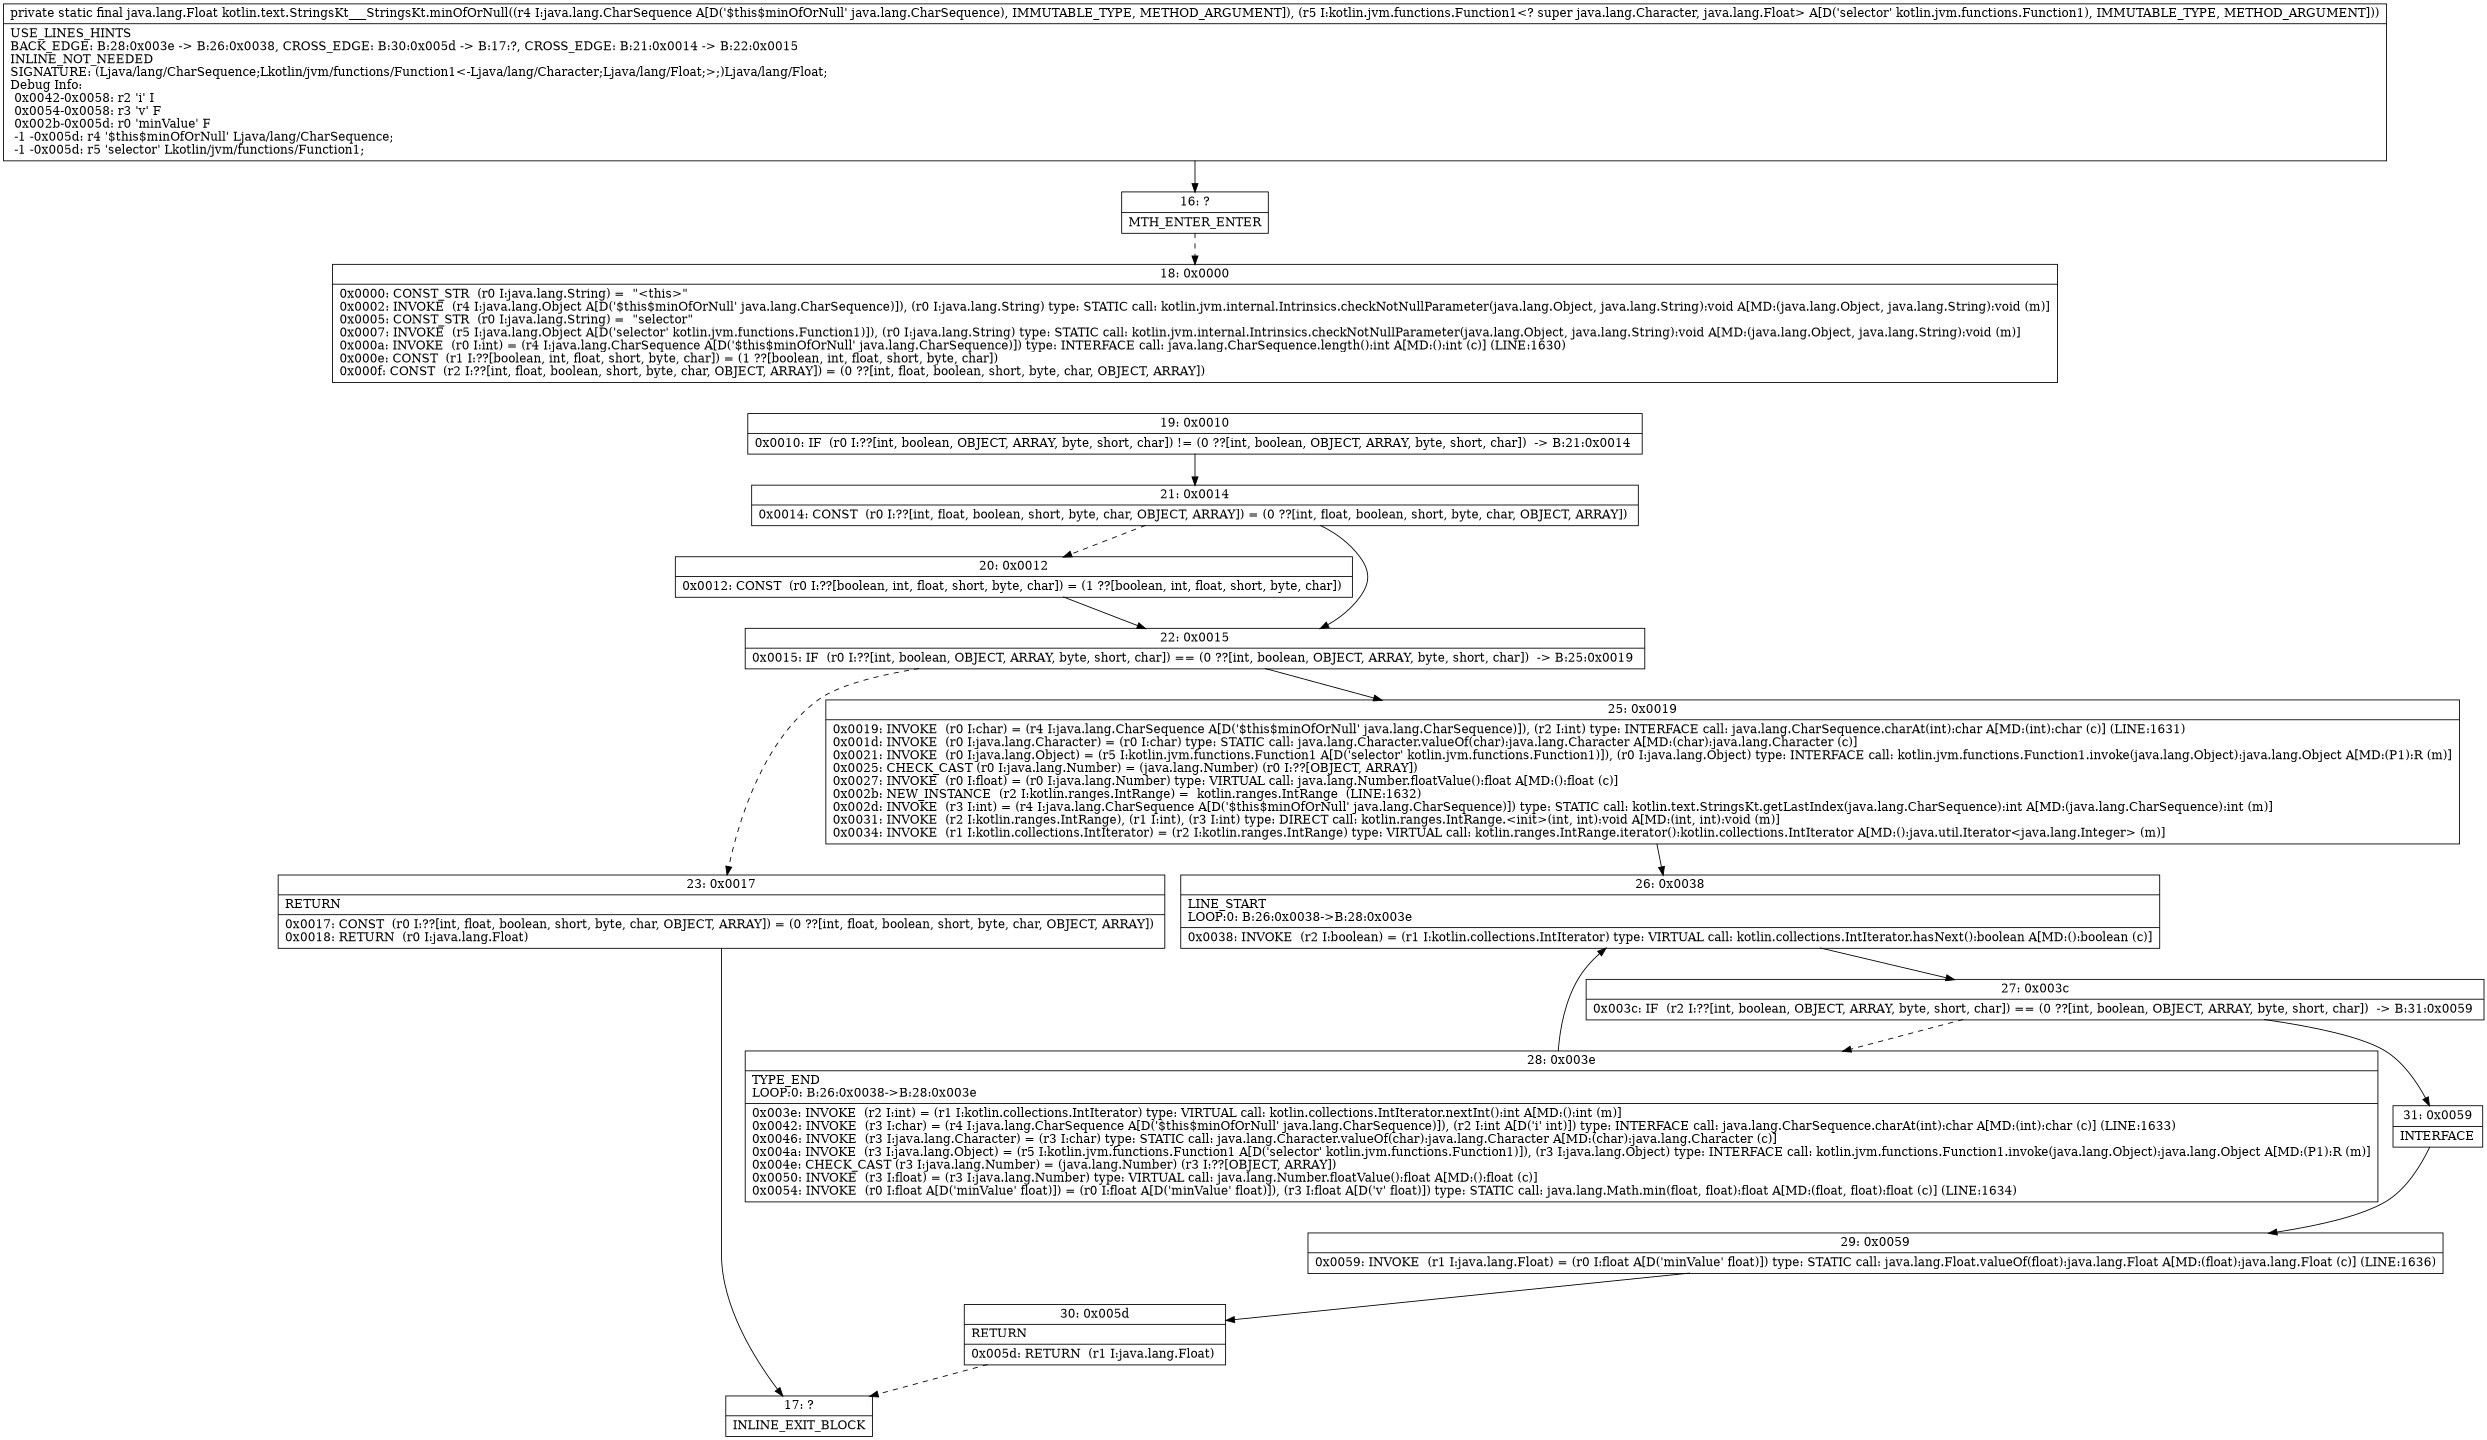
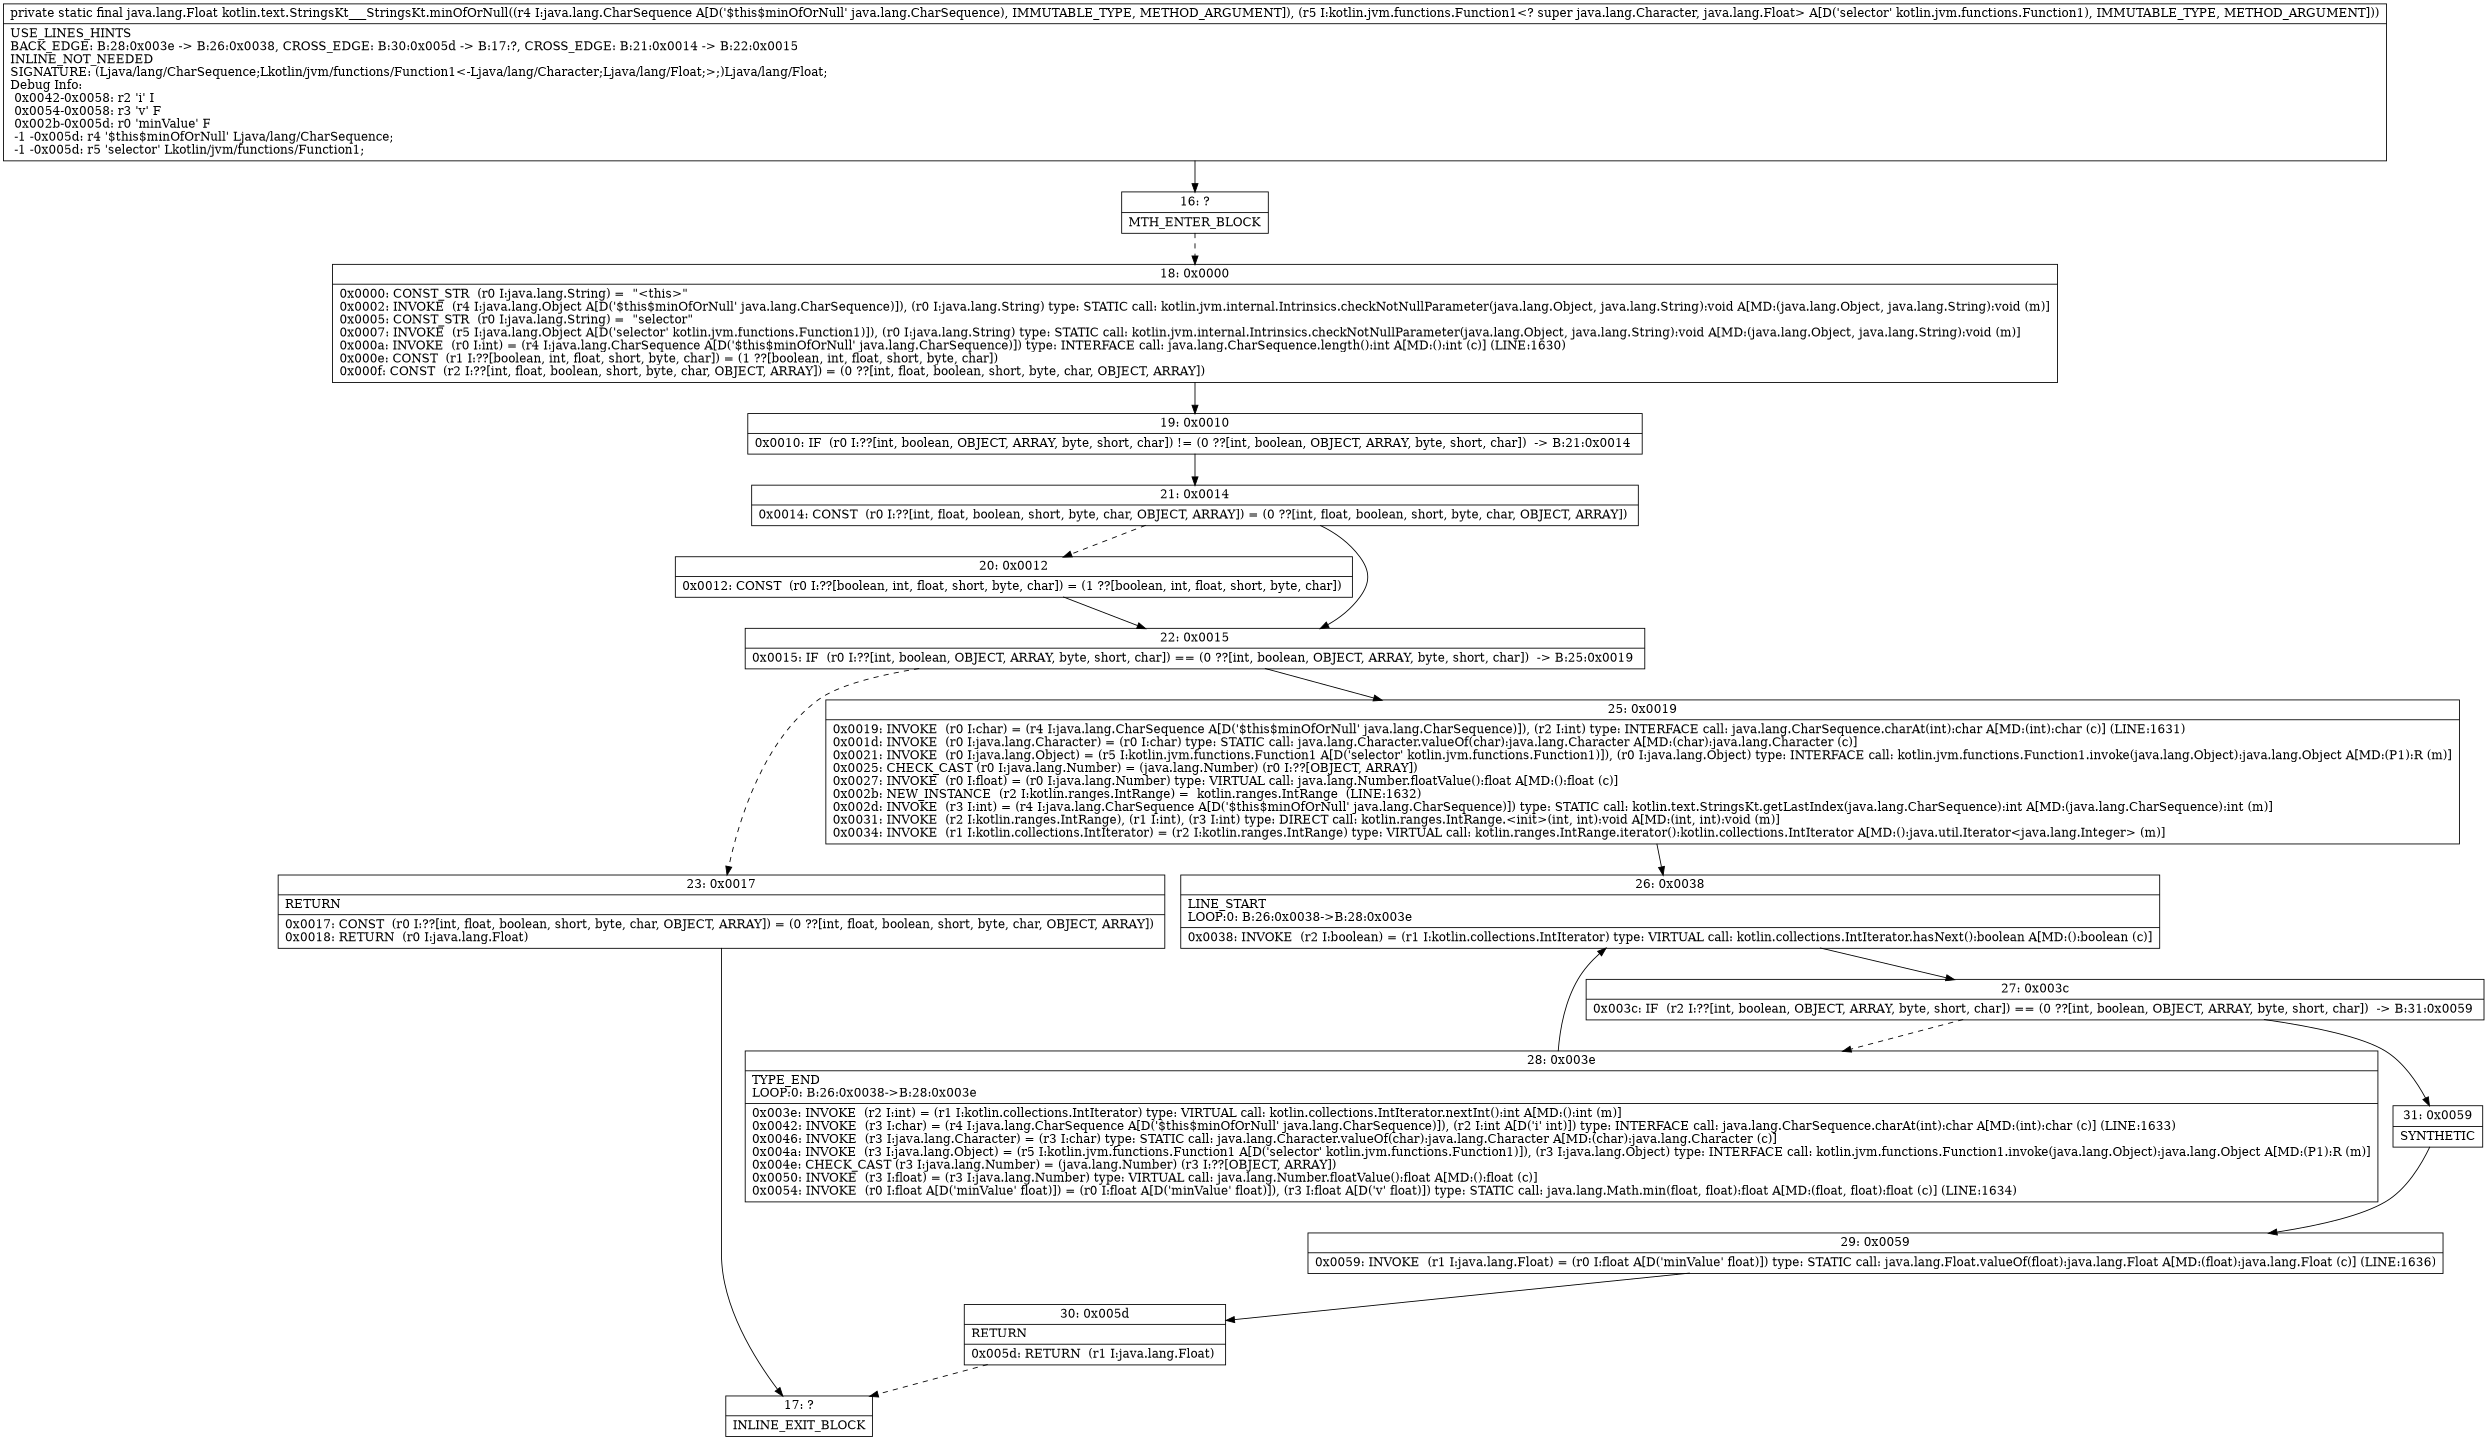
node "16: ?": text "MTH_ENTER_ENTER" -> "MTH_ENTER_BLOCK"
edge "18: 0x0000" -> "19: 0x0010": added
node "31: 0x0059": text "INTERFACE" -> "SYNTHETIC"
